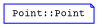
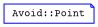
node "Point::Point": label "Point::Point" -> "Avoid::Point"
